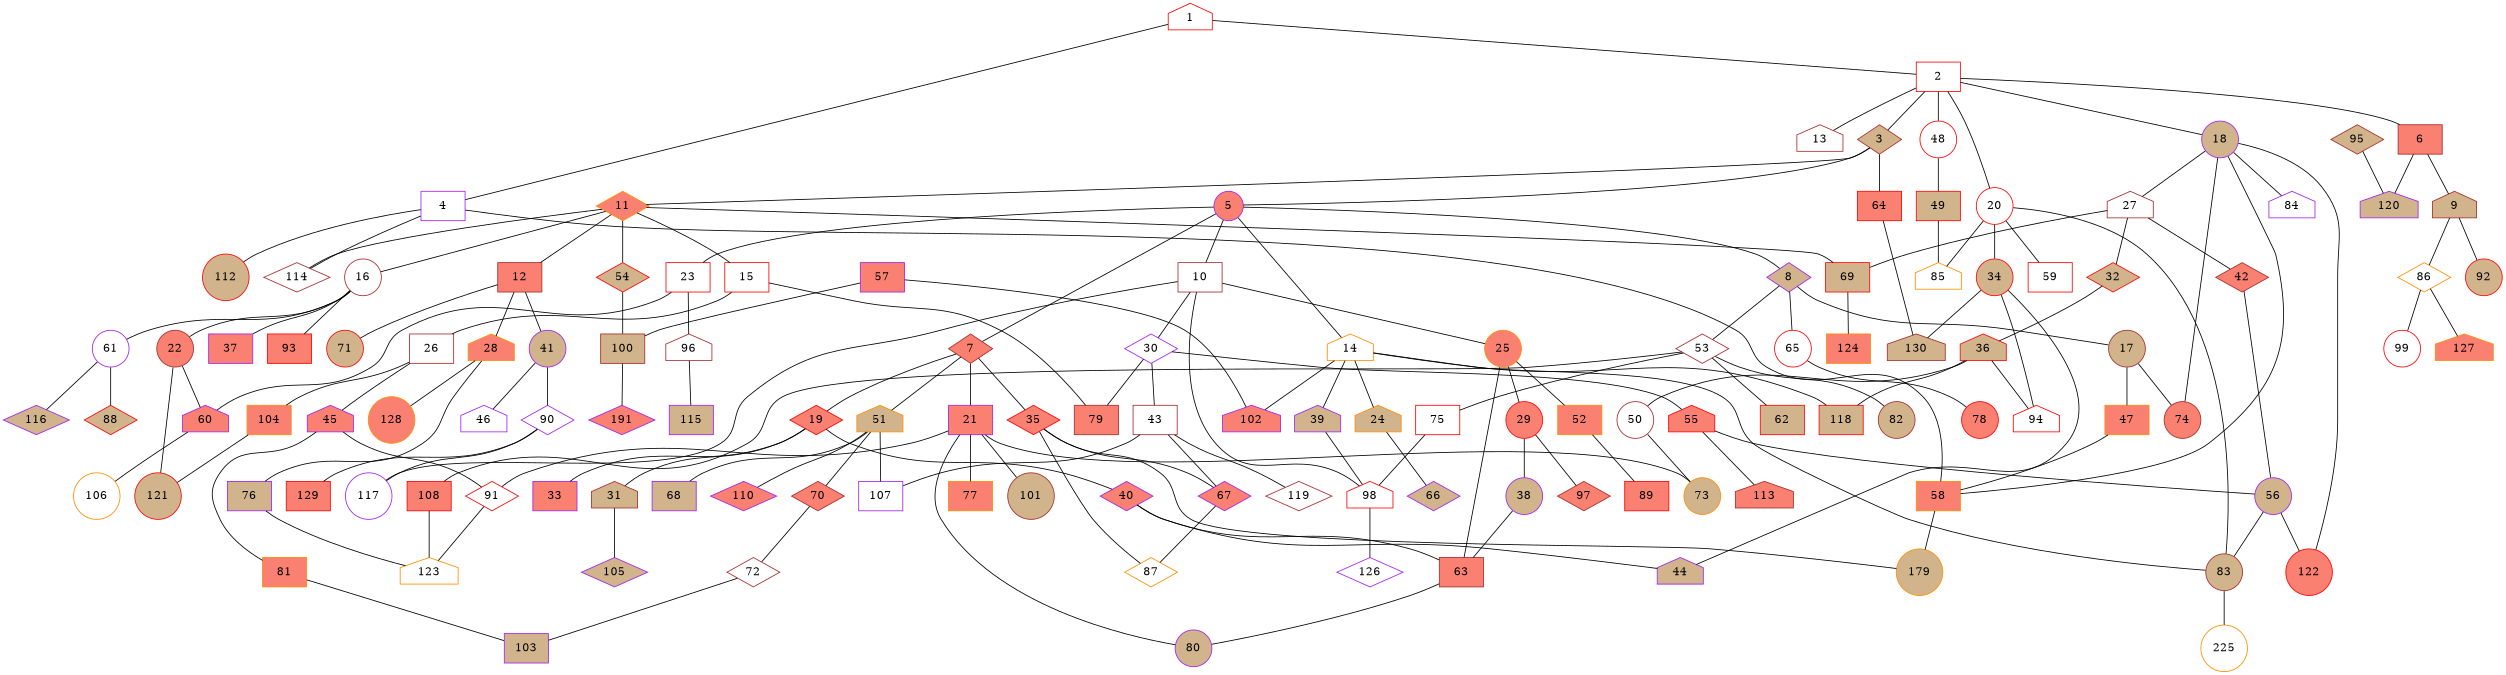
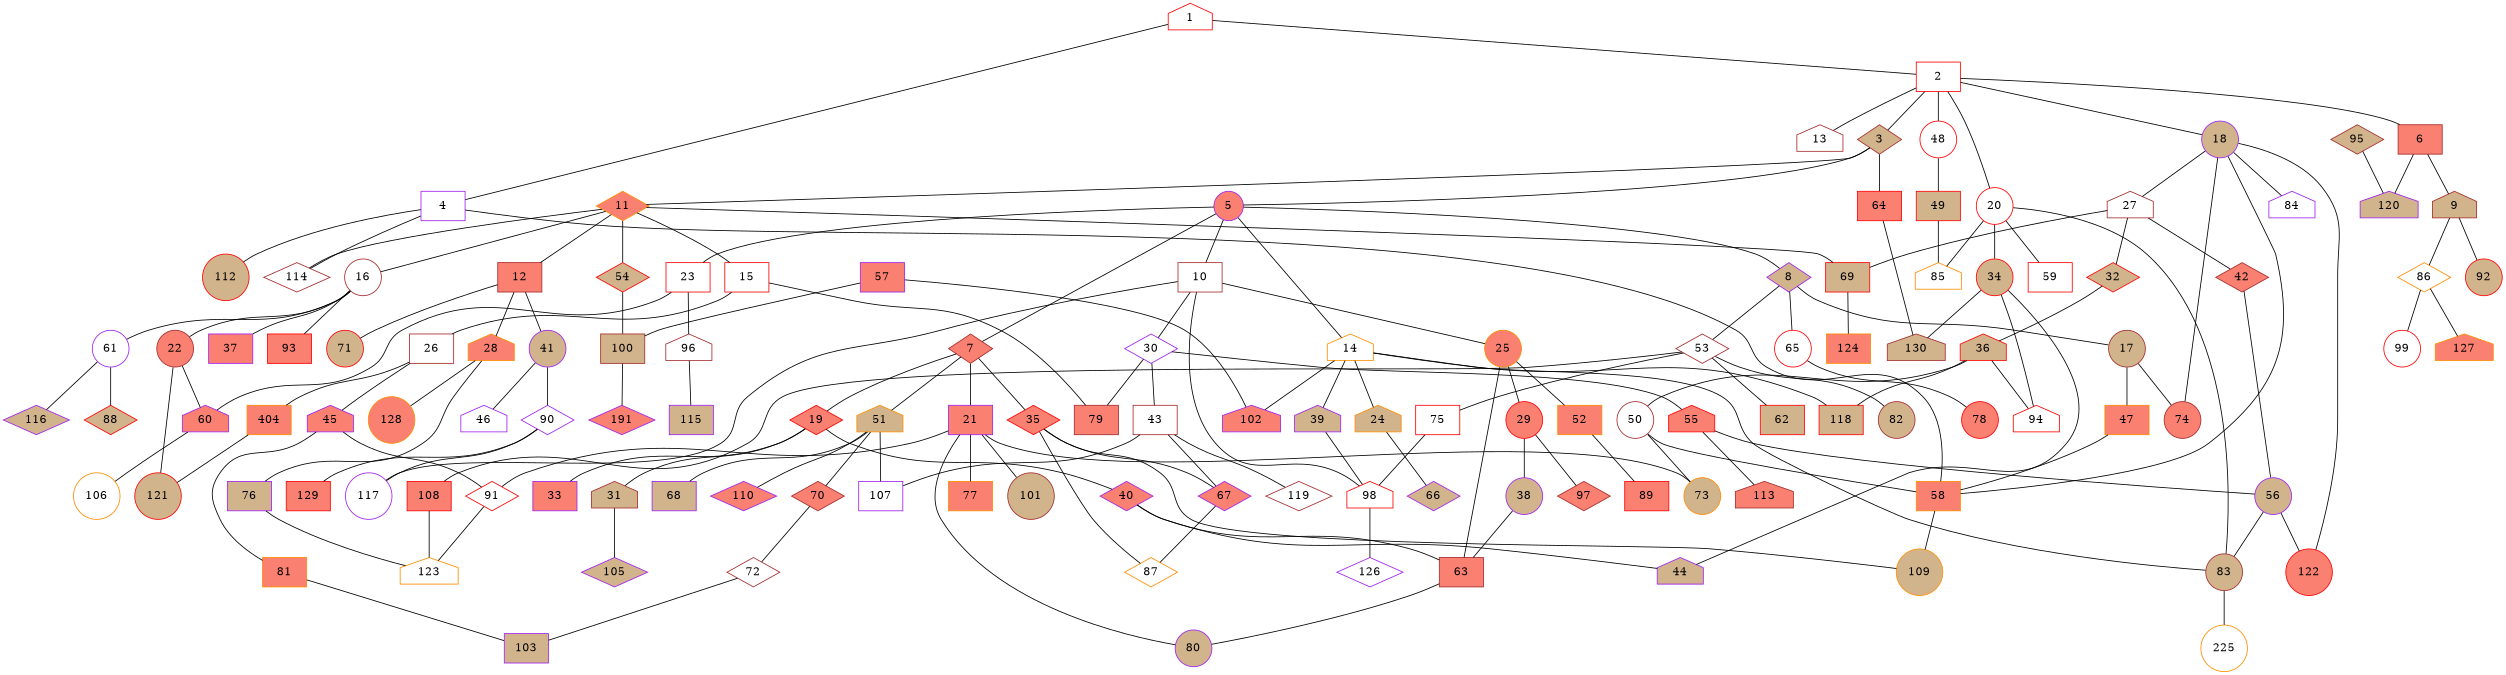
node "104": label "104" -> "404"
edge "50" -- "58": added
node "179": label "179" -> "109"
